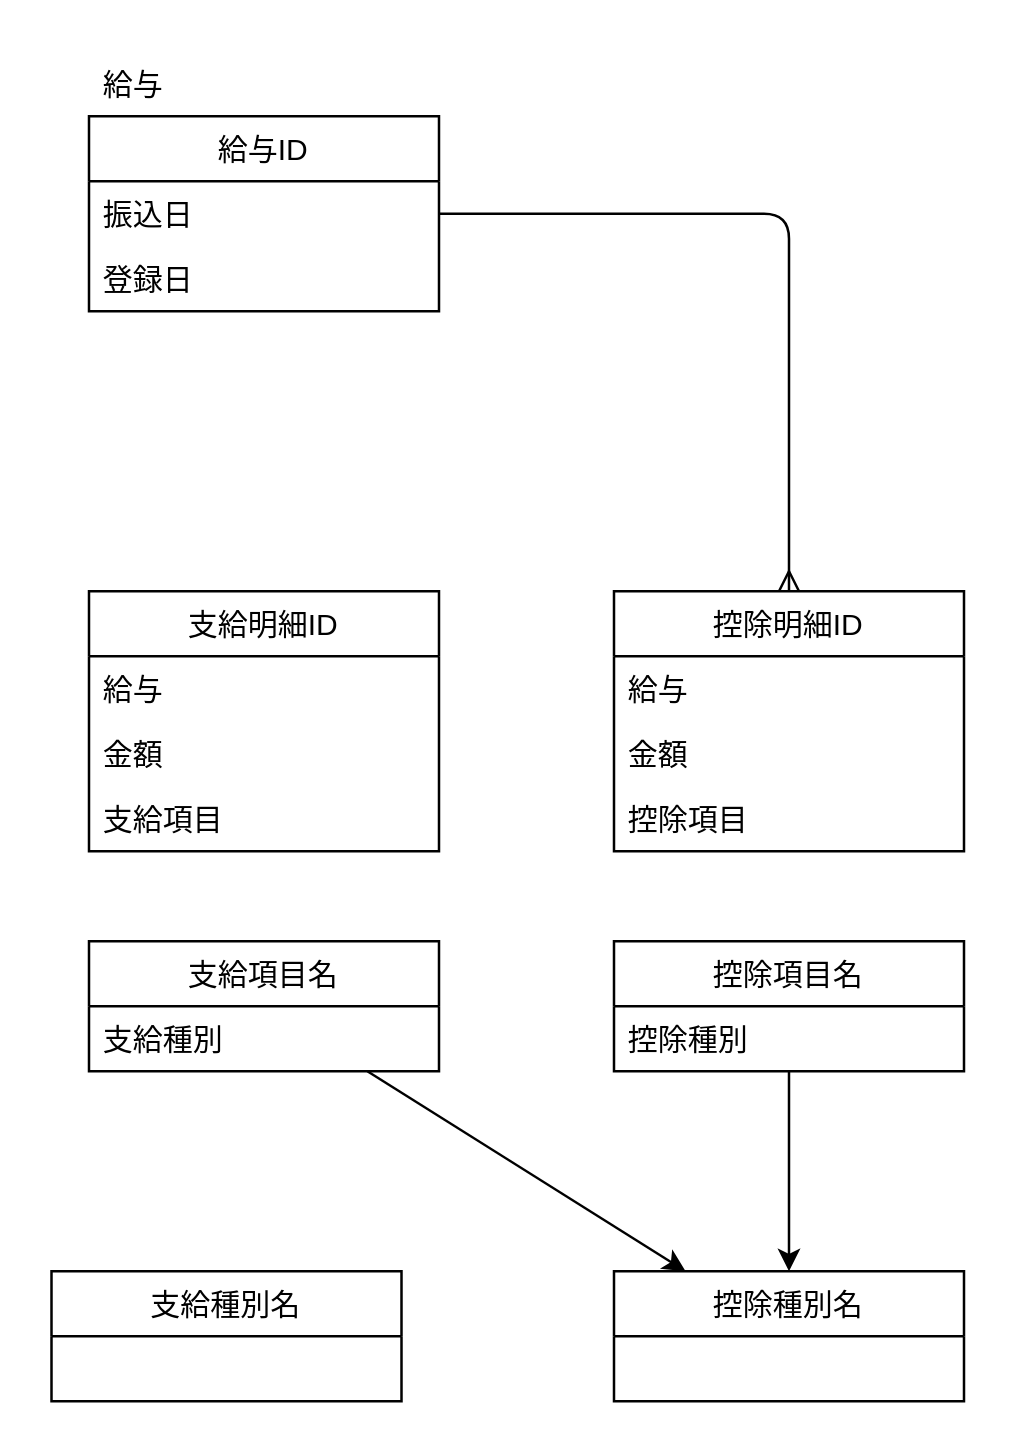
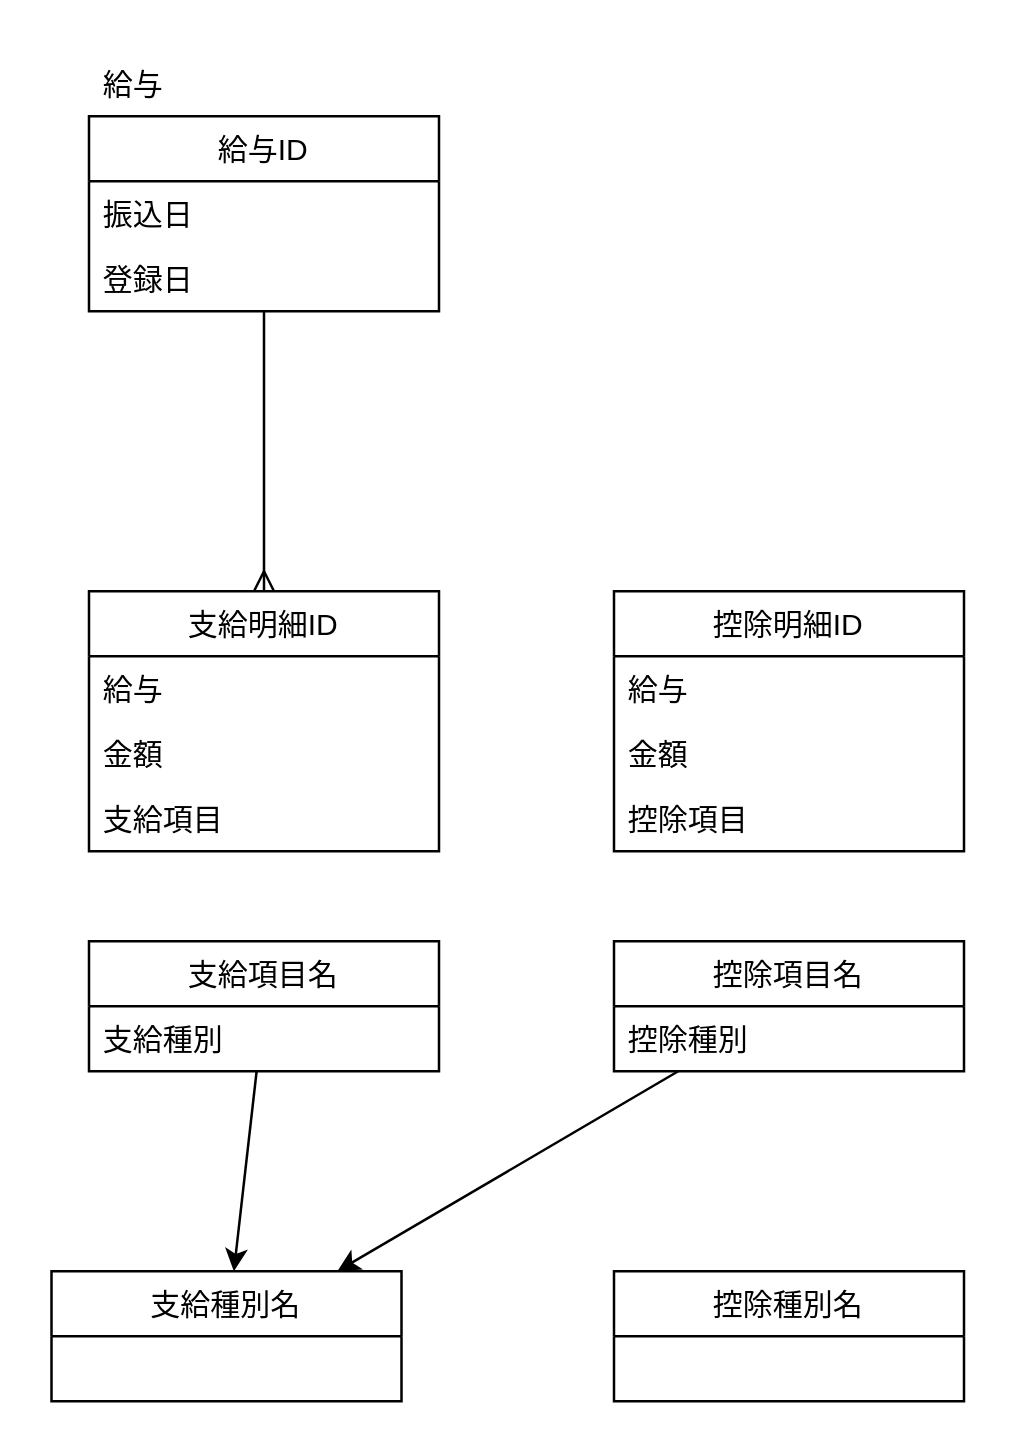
edge "振込日" -> "控除明細ID": removed
edge "給与ID" -> "支給明細ID": added
edge "控除項目名" -> "控除種別名": now "控除項目名" -> "支給種別名"
edge "支給項目名" -> "控除種別名": now "支給項目名" -> "支給種別名"
